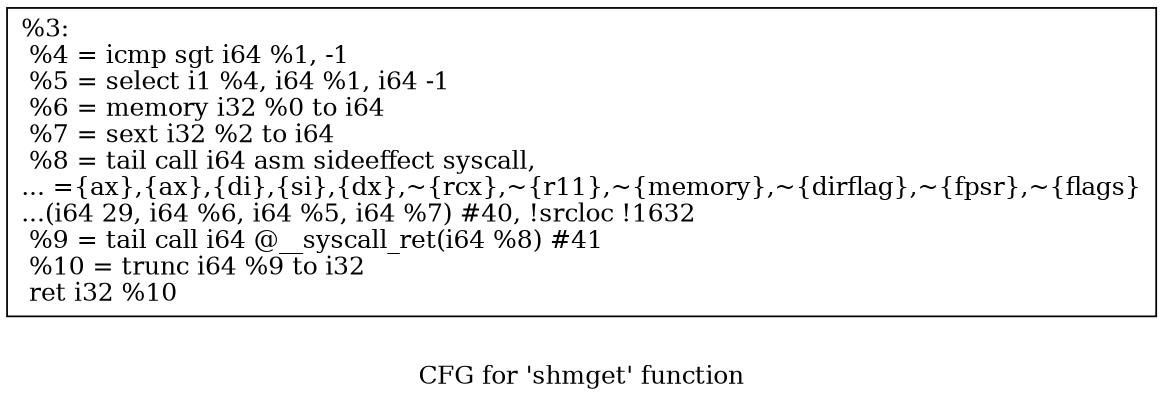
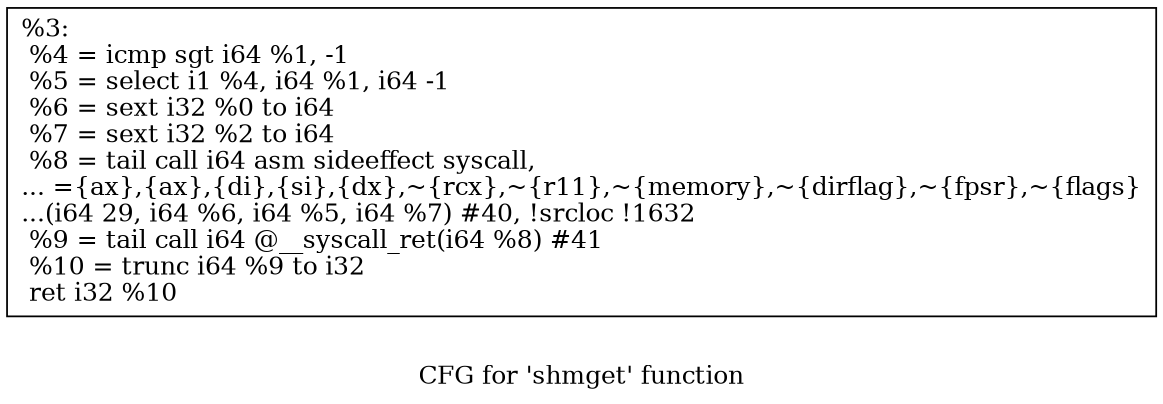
node "%3:": text "%6 = memory i32 %0 to i64" -> "%6 = sext i32 %0 to i64"
